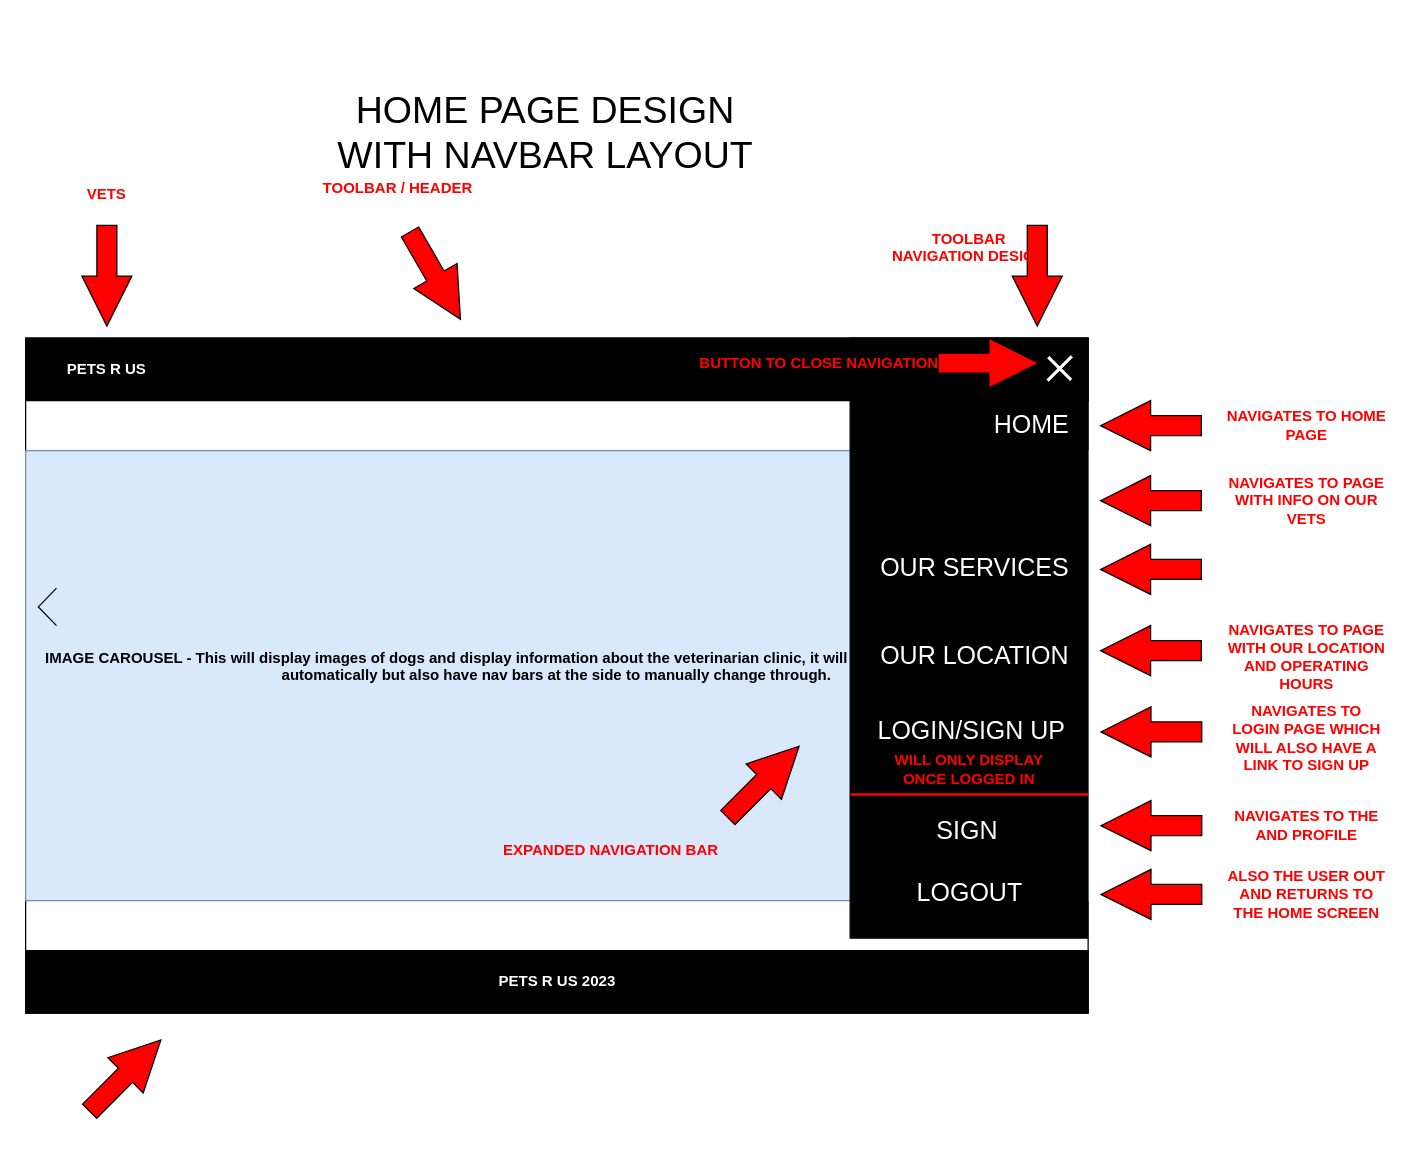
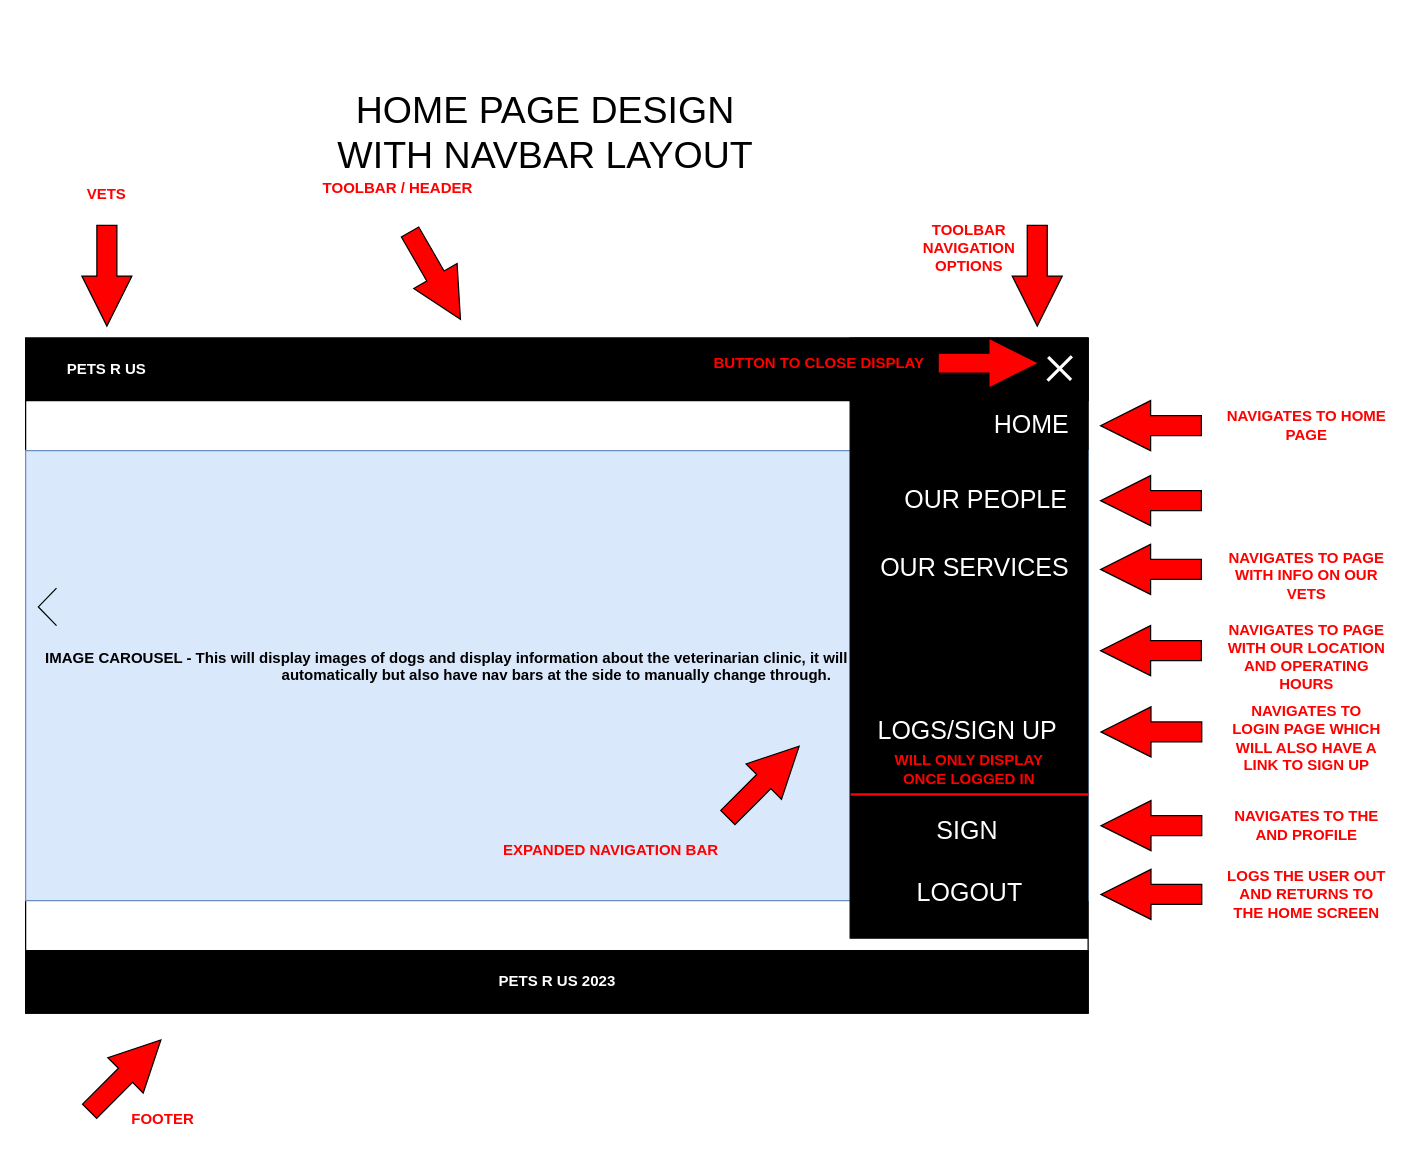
node "TOOLBAR NAVIGATION DESIGN": label "TOOLBAR NAVIGATION DESIGN" -> "TOOLBAR NAVIGATION OPTIONS"
node "BUTTON TO CLOSE NAVIGATION": label "BUTTON TO CLOSE NAVIGATION" -> "BUTTON TO CLOSE DISPLAY"
node "OUR PEOPLE": added
node "NAVIGATES TO PAGE WITH INFO ON OUR VETS": moved (1307, 501) -> (1307, 576)
node "OUR LOCATION": removed
node "LOGIN/SIGN UP": label "LOGIN/SIGN UP" -> "LOGS/SIGN UP"
node "ALSO THE USER OUT AND RETURNS TO THE HOME SCREEN": label "ALSO THE USER OUT AND RETURNS TO THE HOME SCREEN" -> "LOGS THE USER OUT AND RETURNS TO THE HOME SCREEN"
node "FOOTER": added
